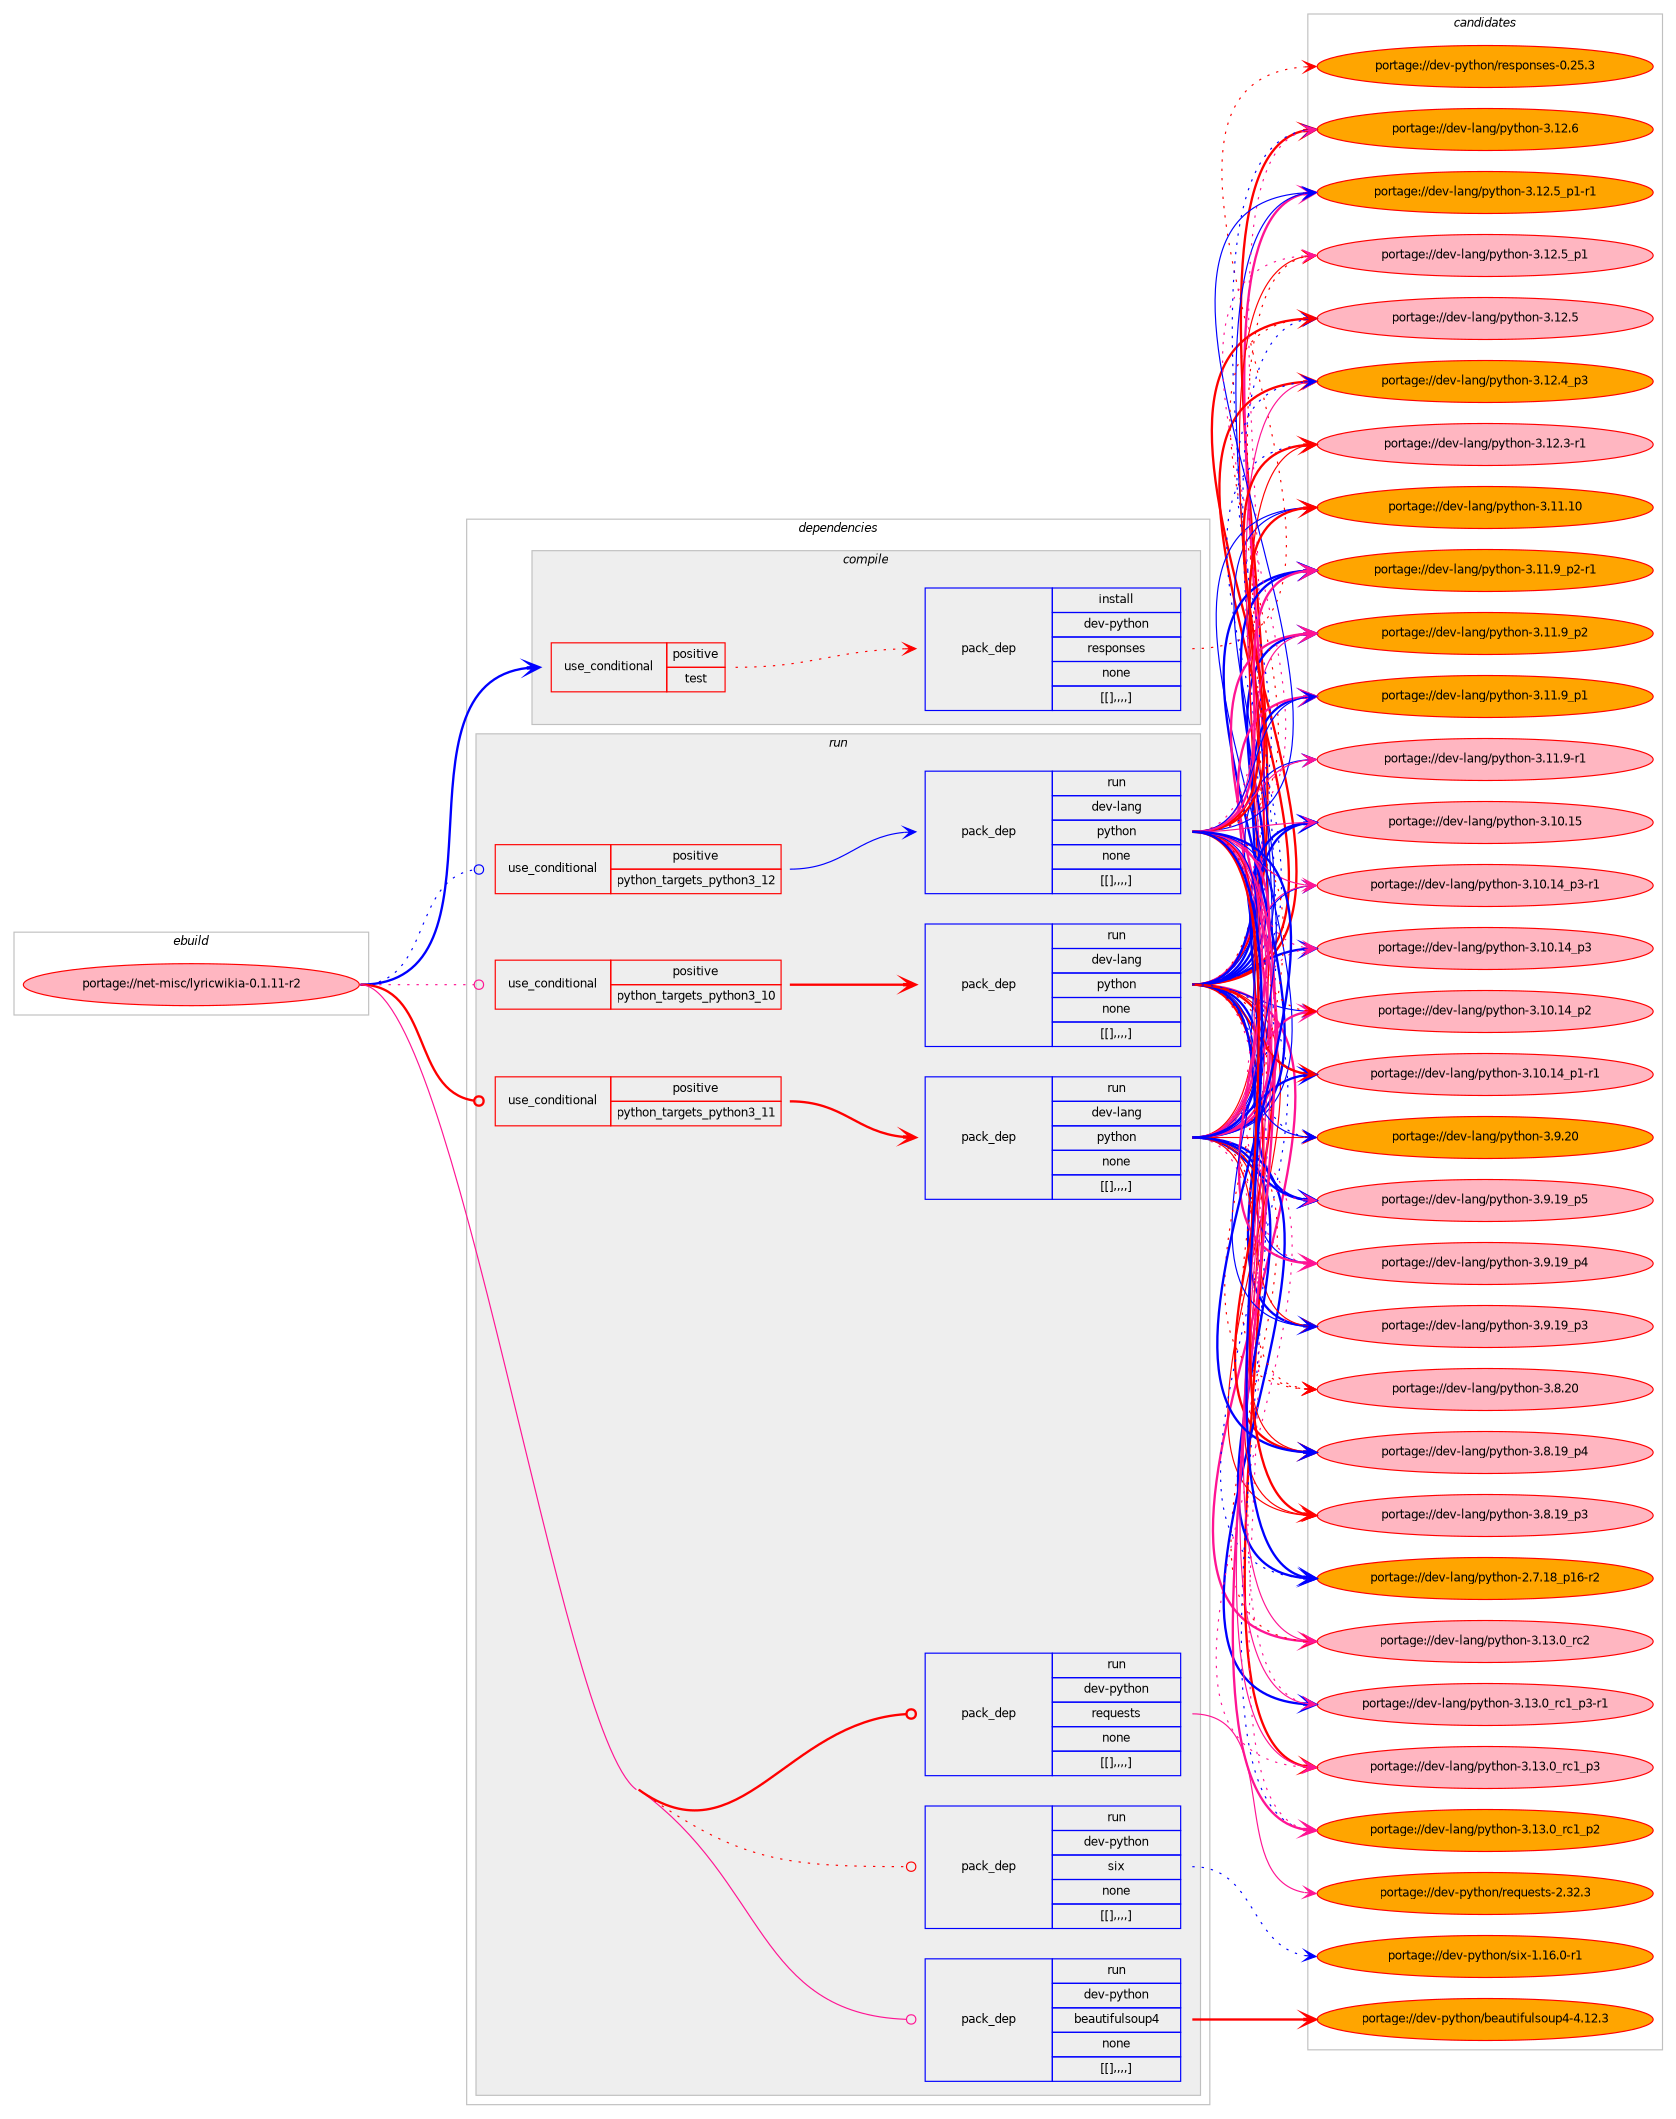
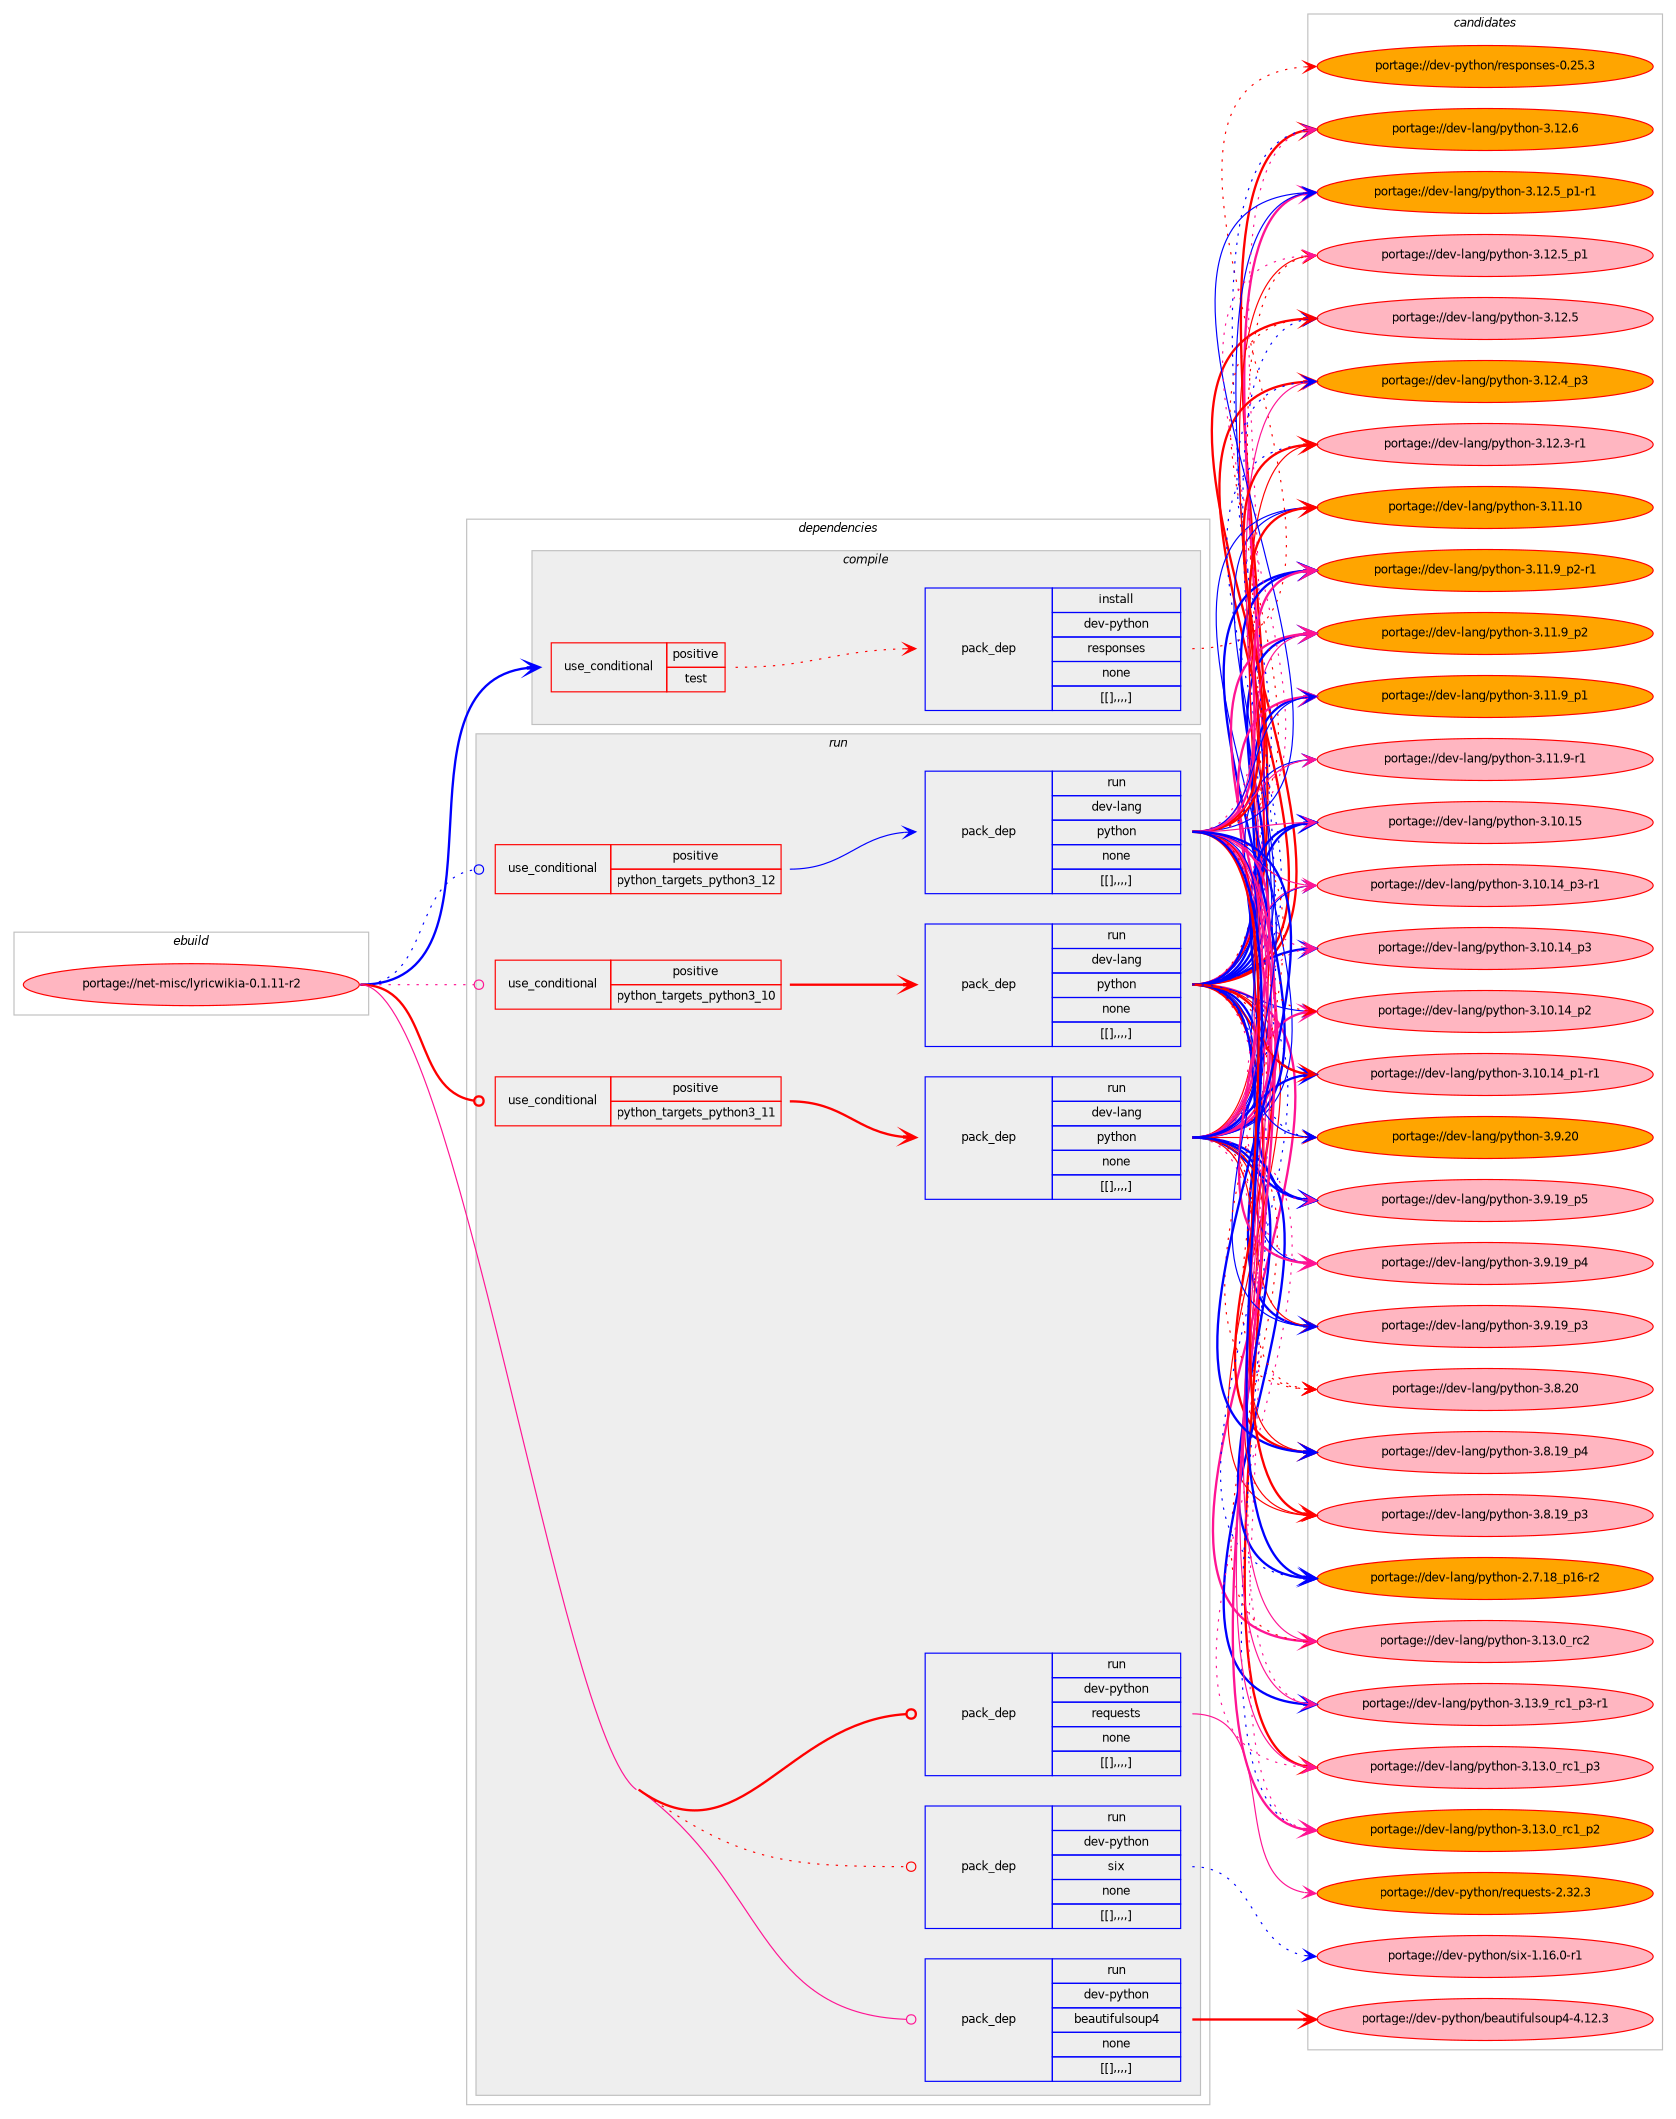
node "portage://dev-lang/python-3.13.0_rc1_p3-r1": label "portage://dev-lang/python-3.13.0_rc1_p3-r1" -> "portage://dev-lang/python-3.13.9_rc1_p3-r1"
node "portage://dev-python/six-1.16.0-r1": fillcolor orange -> lightpink
node "portage://dev-python/beautifulsoup4-4.12.3": fillcolor orange -> lightpink
